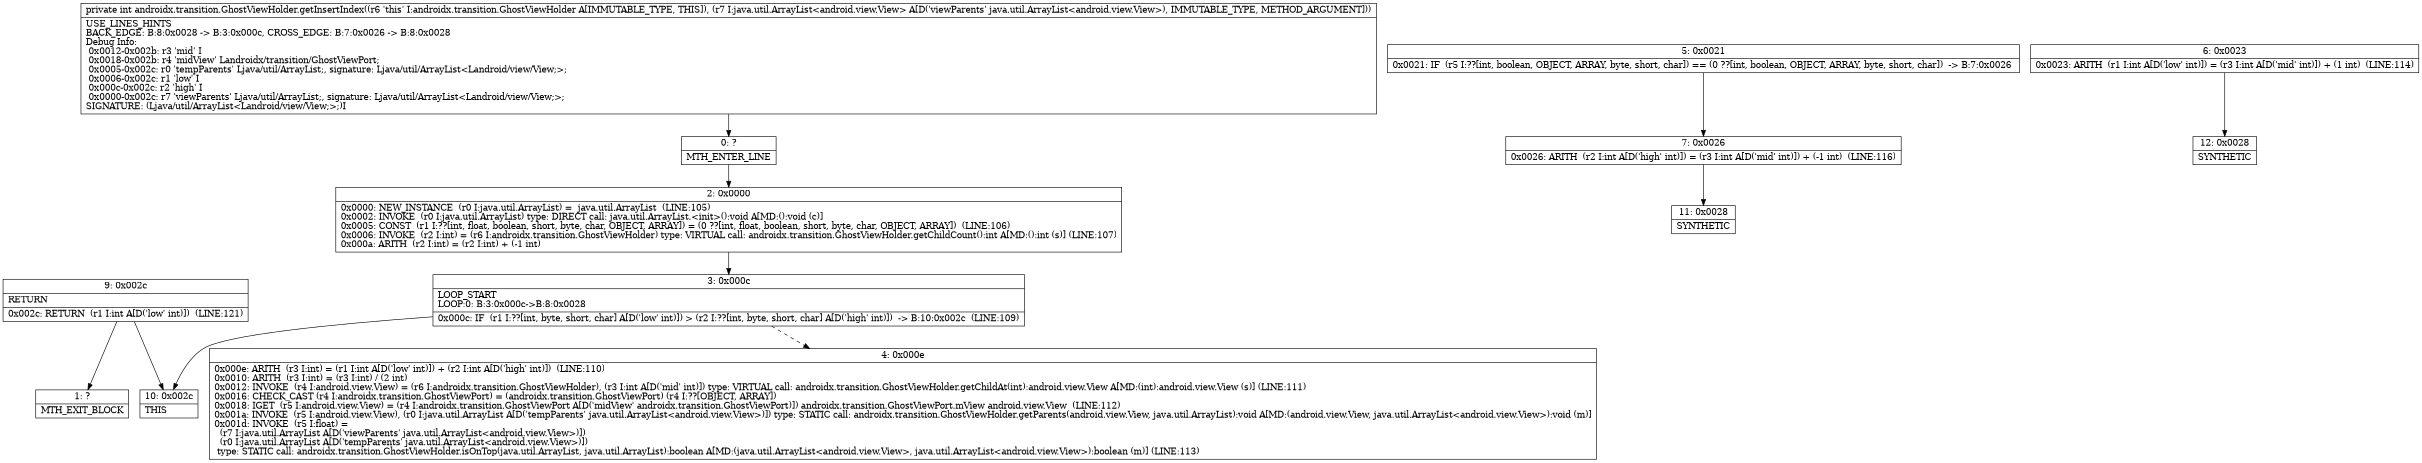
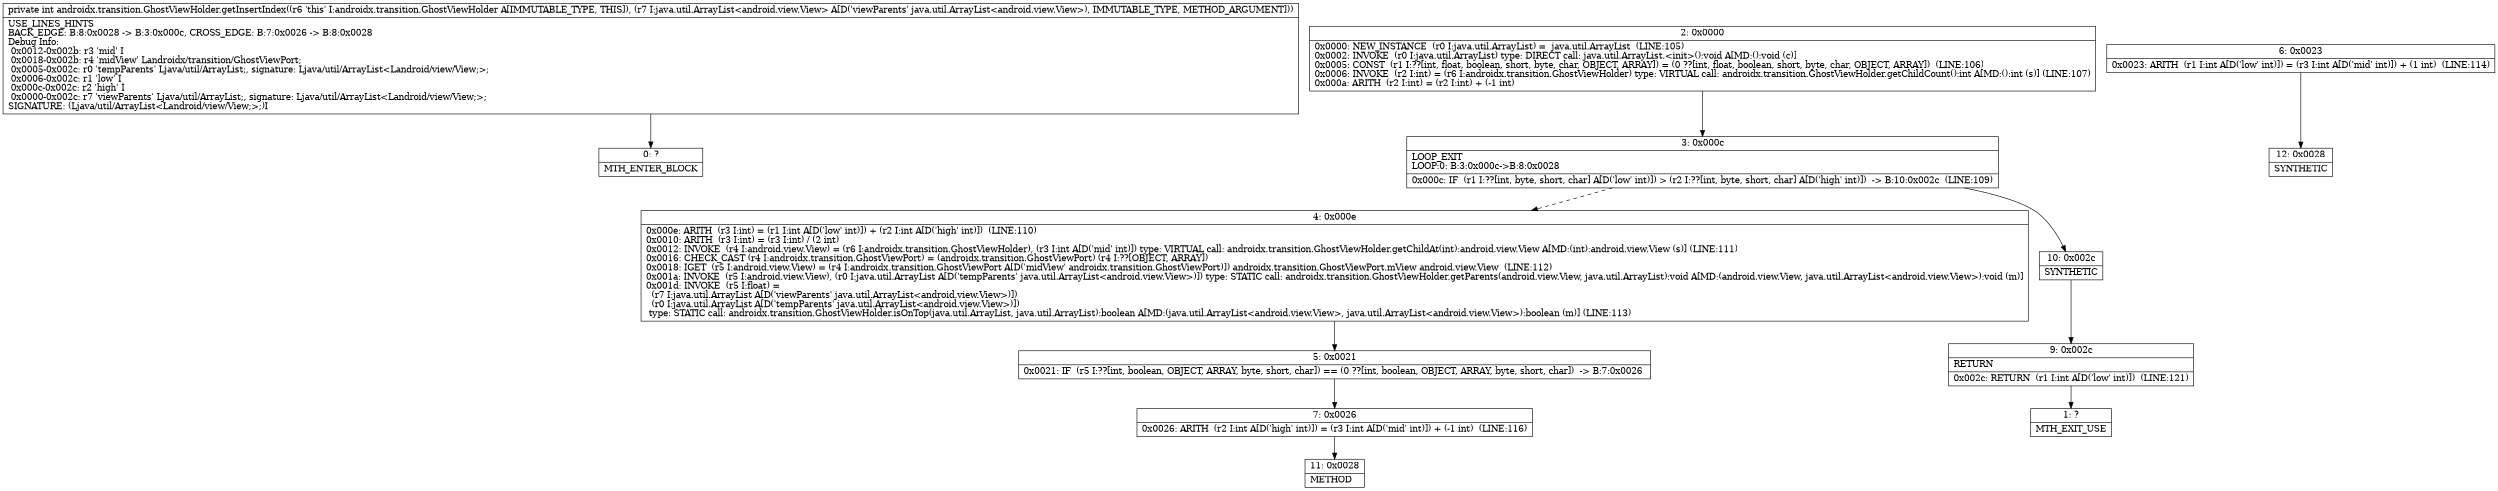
node "0: ?": text "MTH_ENTER_LINE" -> "MTH_ENTER_BLOCK"
edge "0: ?" -> "2: 0x0000": removed
node "11: 0x0028": text "SYNTHETIC" -> "METHOD"
node "3: 0x000c": text "LOOP_START" -> "LOOP_EXIT"
edge "4: 0x000e" -> "5: 0x0021": added
edge "9: 0x002c" -> "10: 0x002c": reversed
node "1: ?": text "MTH_EXIT_BLOCK" -> "MTH_EXIT_USE"
node "10: 0x002c": text "THIS" -> "SYNTHETIC"
